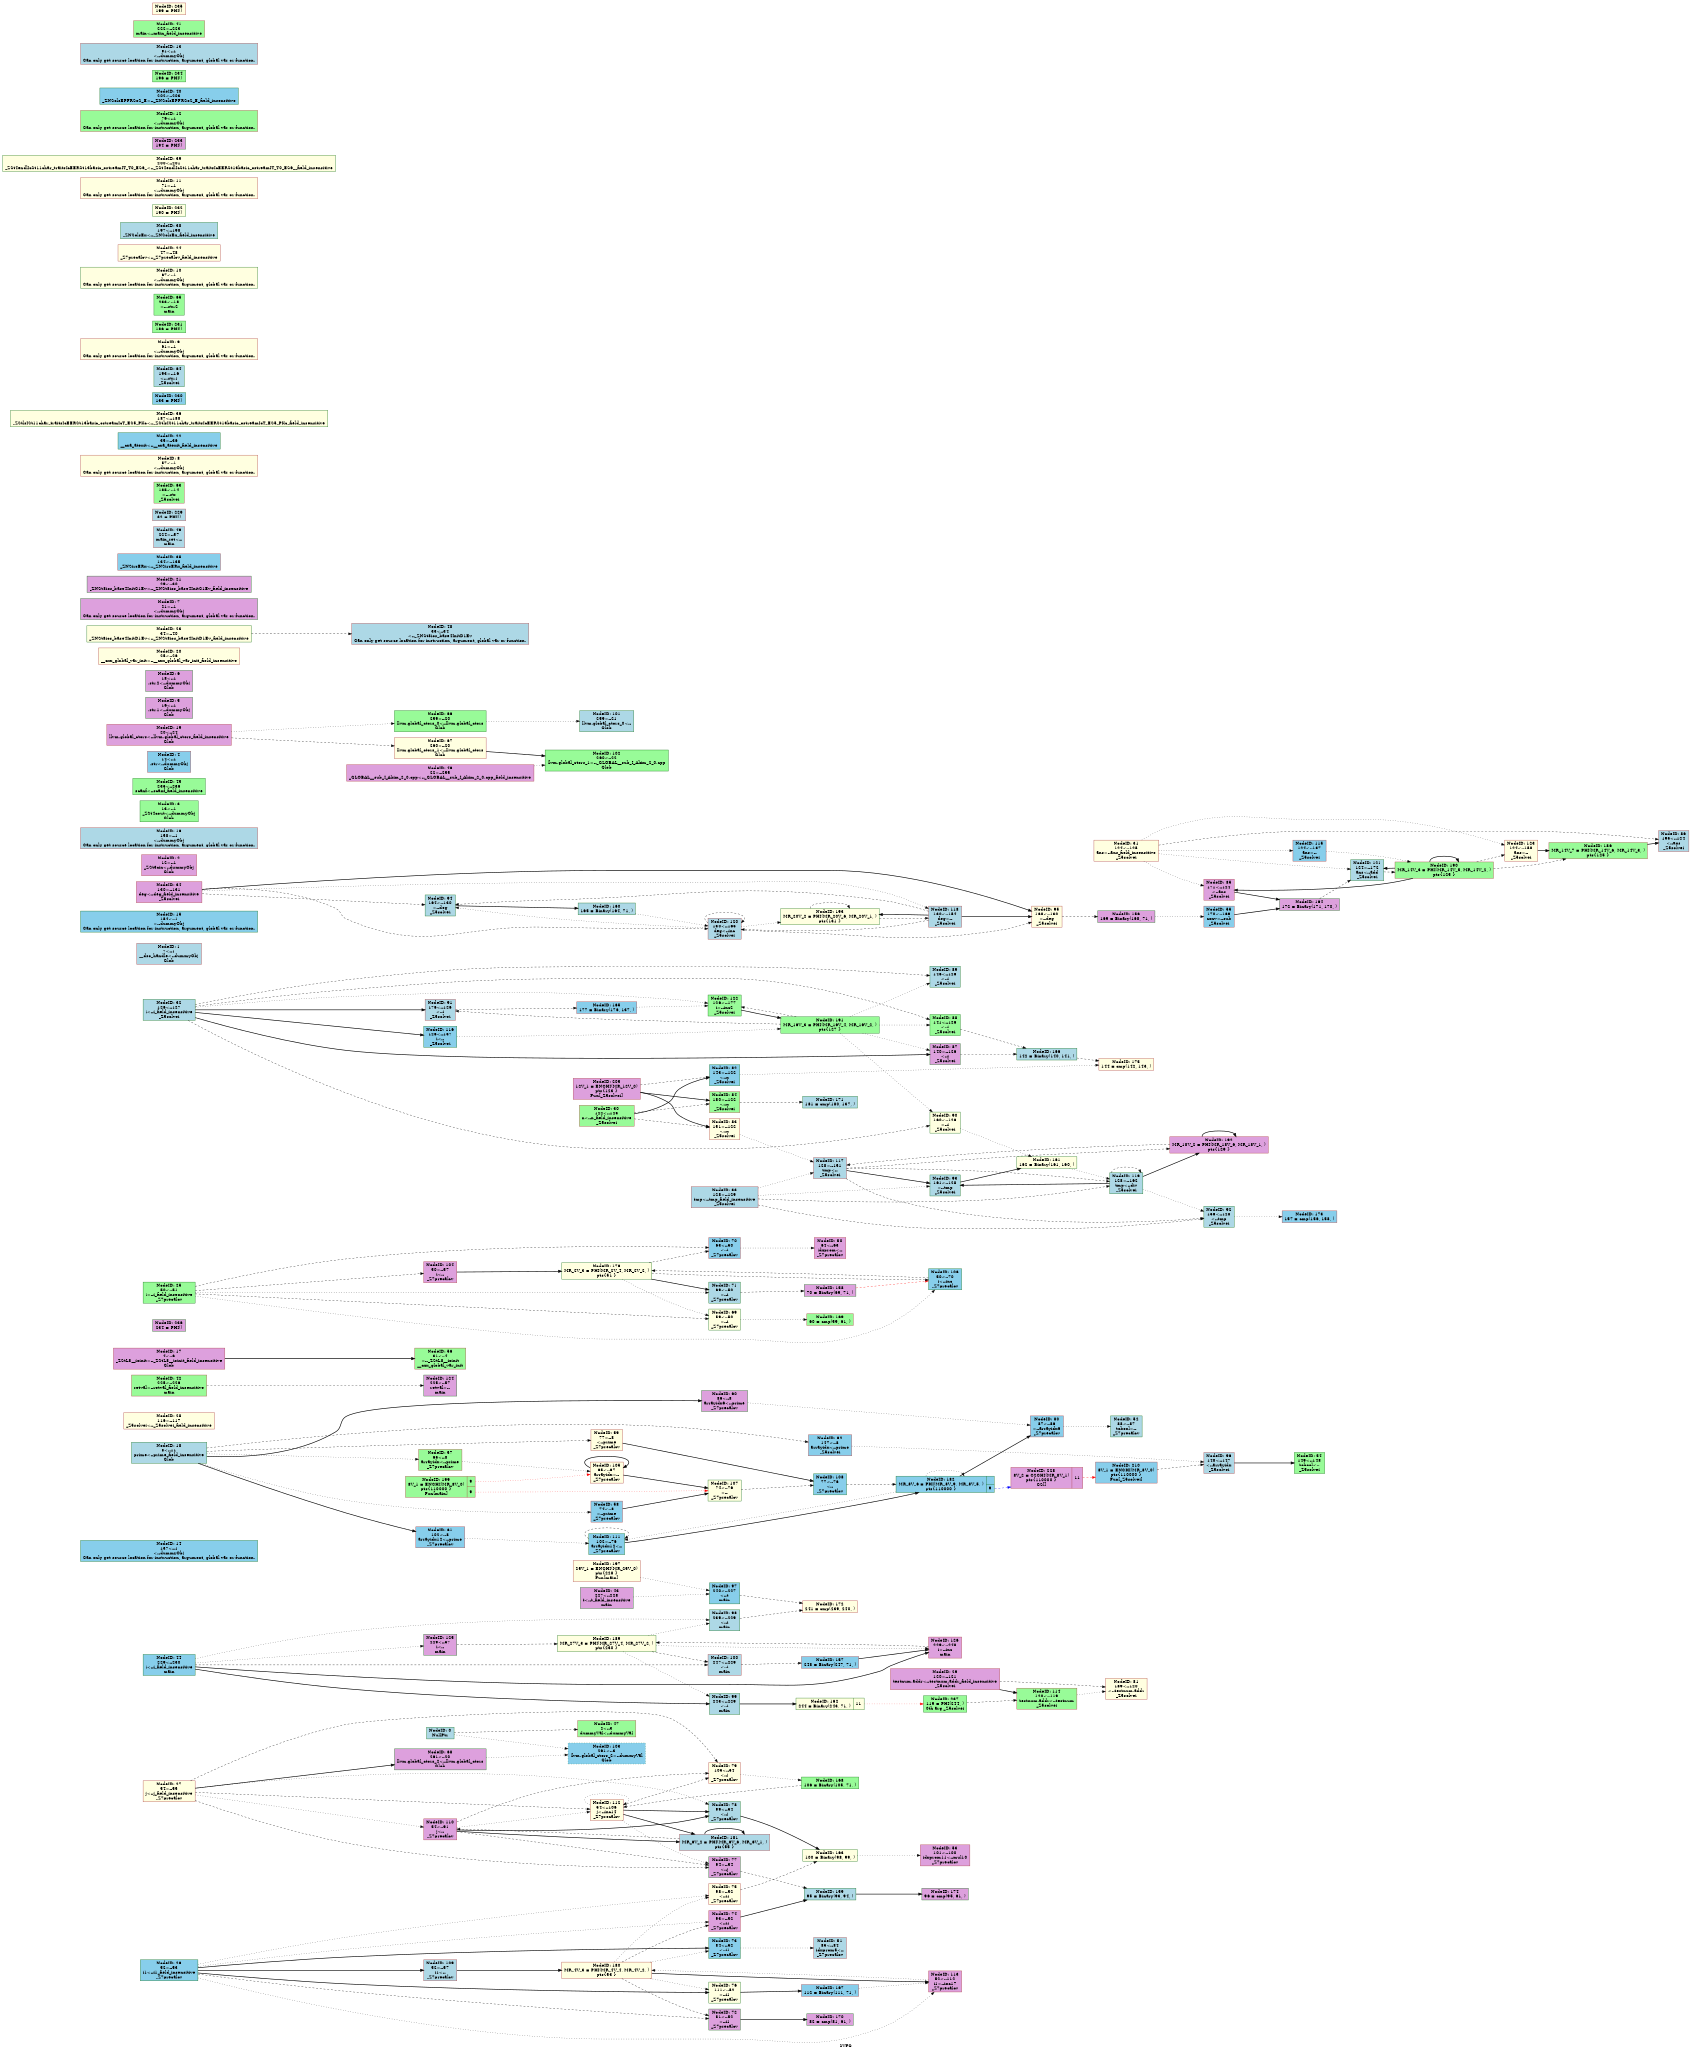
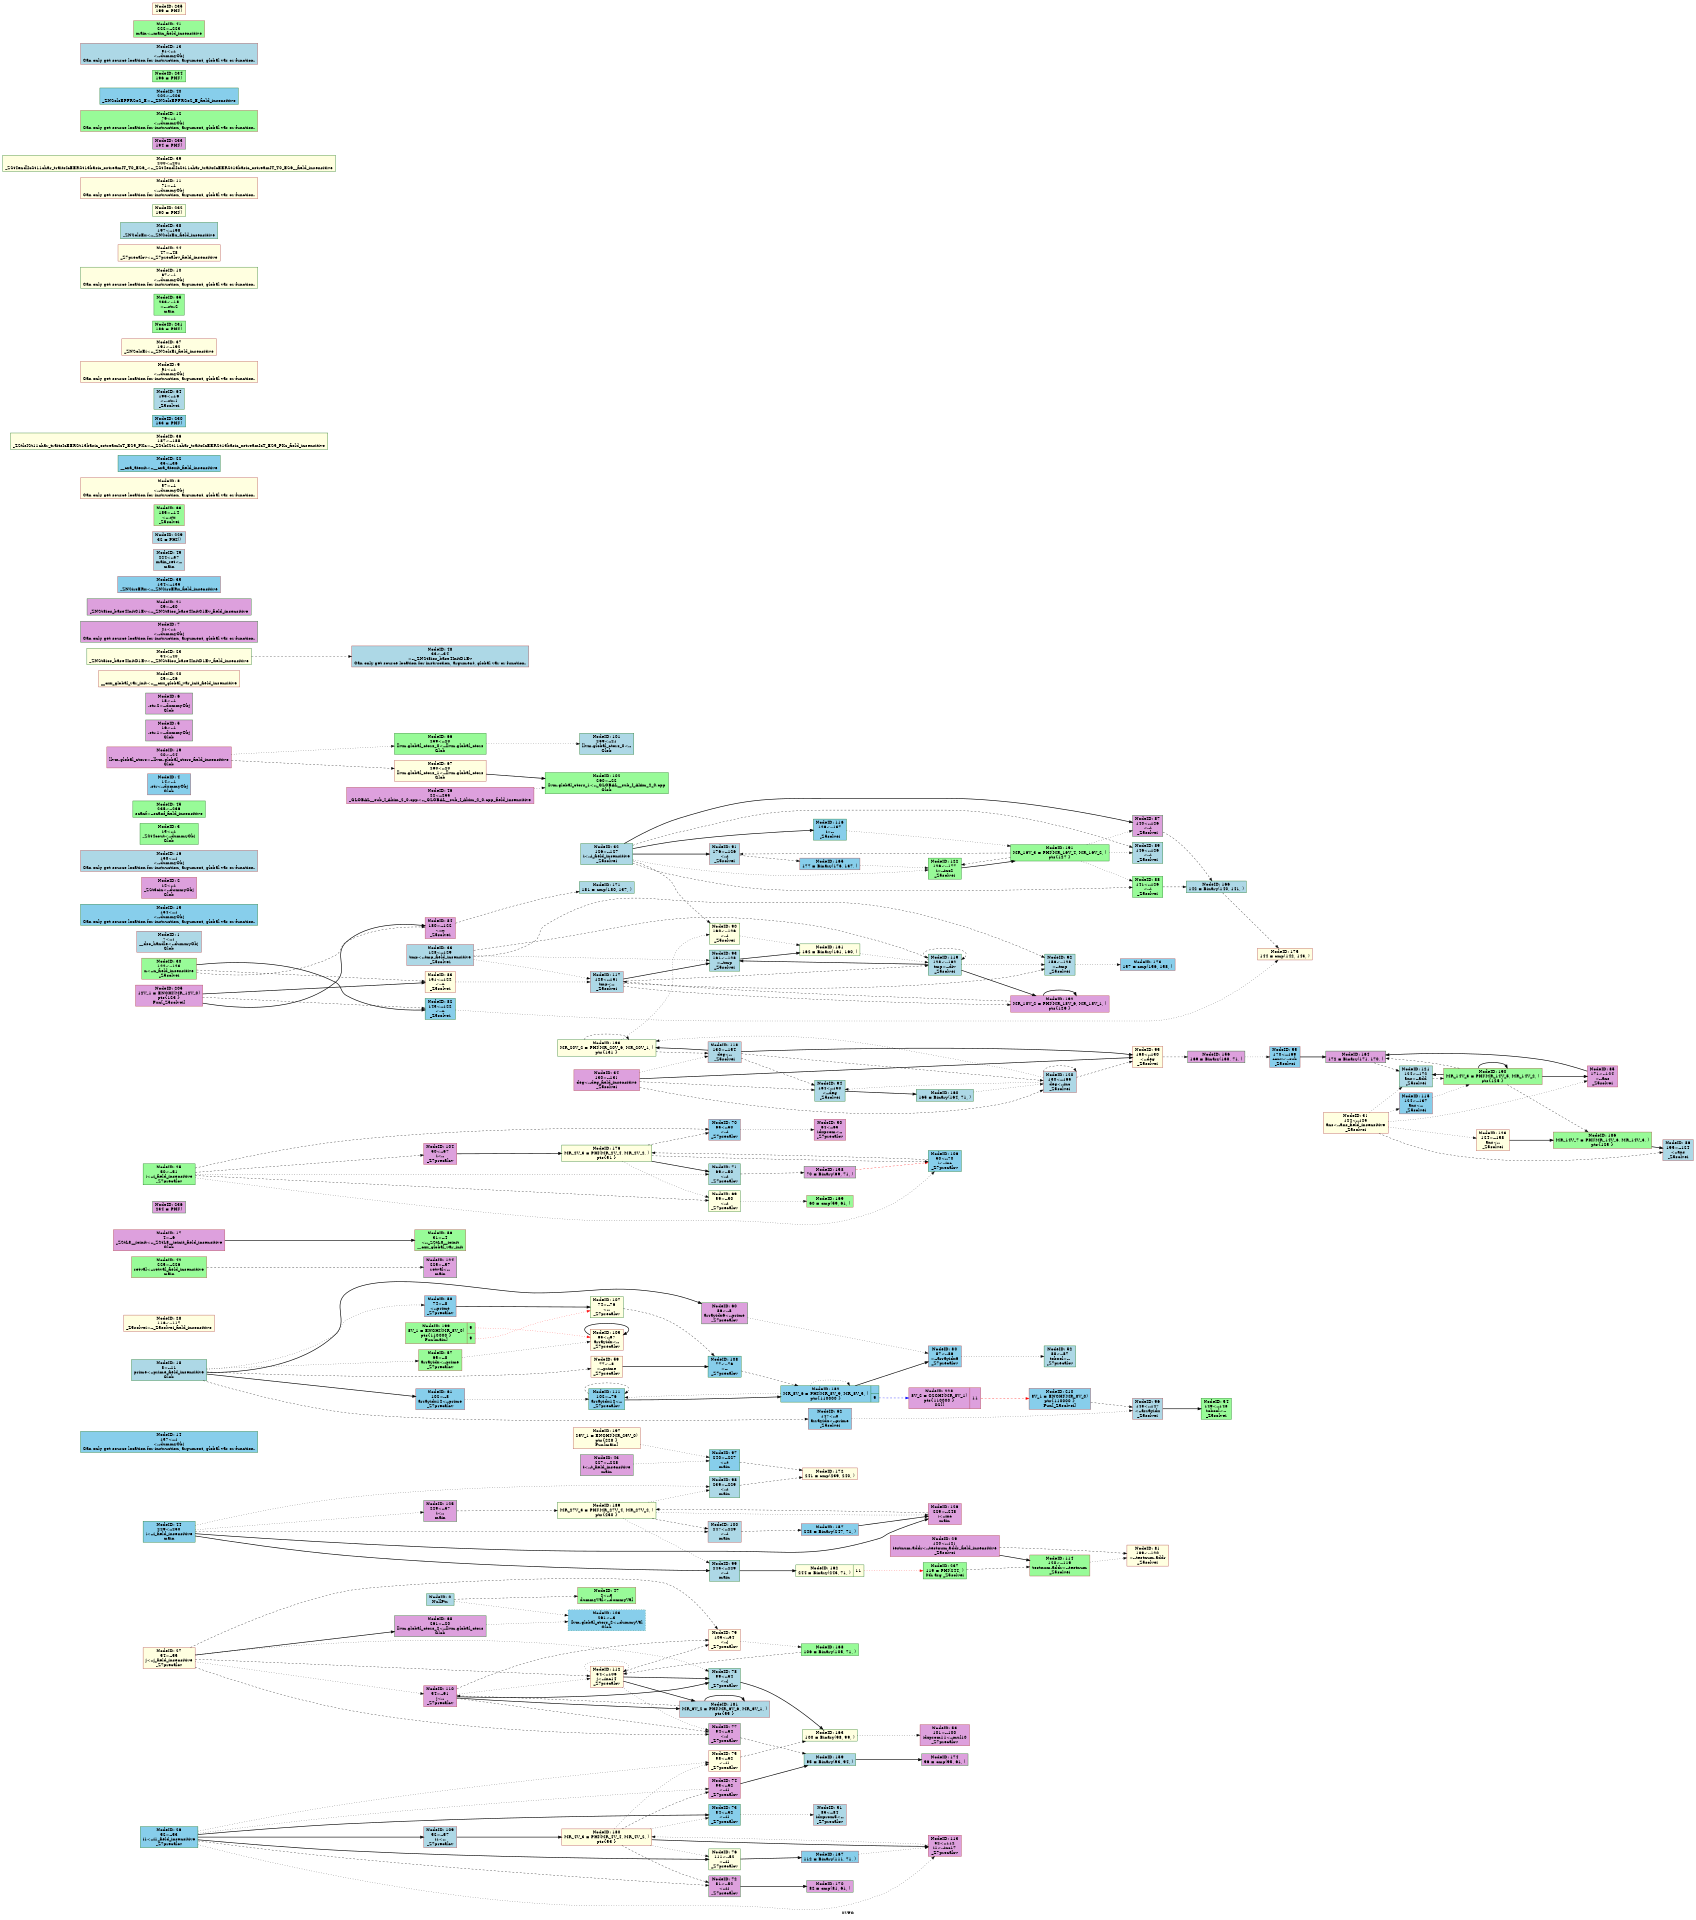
node "NodeID: 37": added
edge "NodeID: 190" -> "NodeID: 123": now "NodeID: 190" -> "NodeID: 164"
edge "NodeID: 191" -> "NodeID: 90": now "NodeID: 193" -> "NodeID: 90"
node "NodeID: 84": fillcolor palegreen -> plum
edge "NodeID: 105" -> "NodeID: 107": removed
